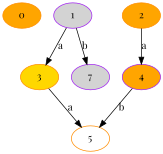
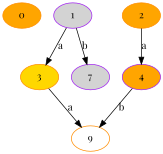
node "5": label "5" -> "9"
